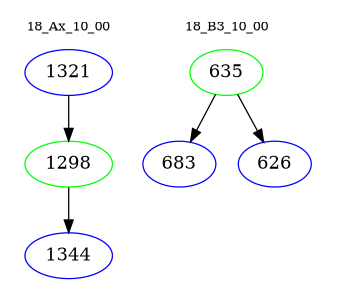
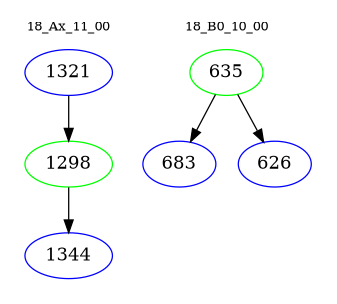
cluster "18_Ax_10_00": label "18_Ax_10_00" -> "18_Ax_11_00"
cluster "18_B3_10_00": label "18_B3_10_00" -> "18_B0_10_00"
